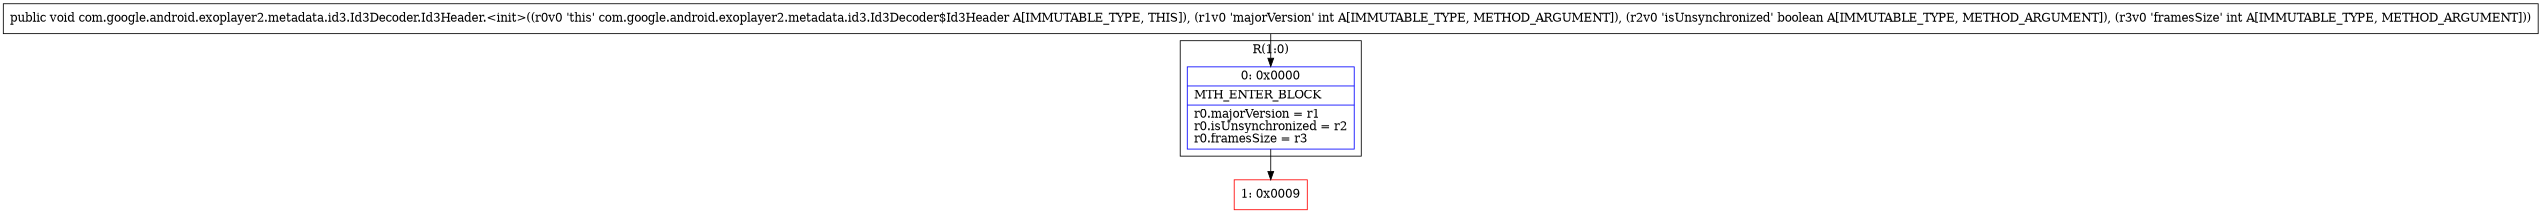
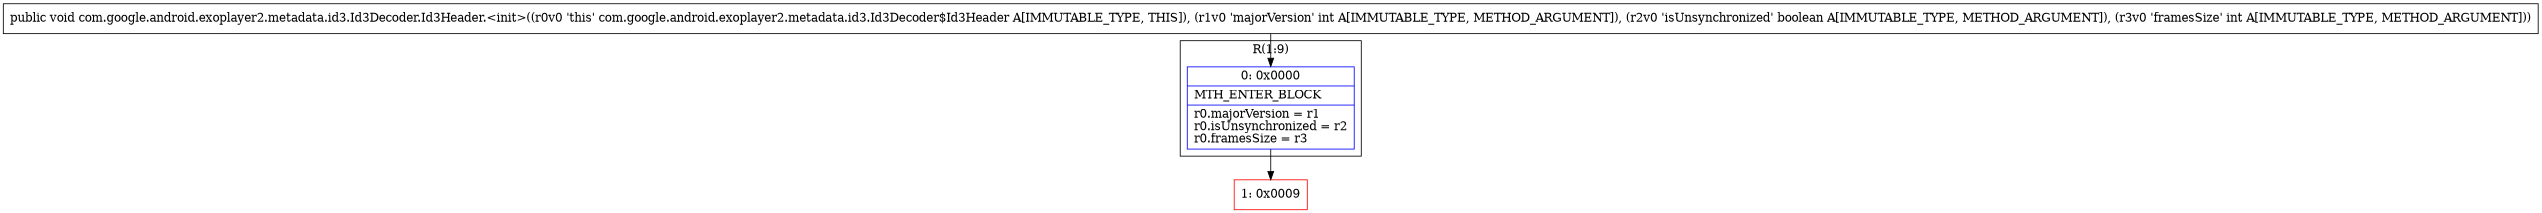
cluster "R(1:0)": label "R(1:0)" -> "R(1:9)"
